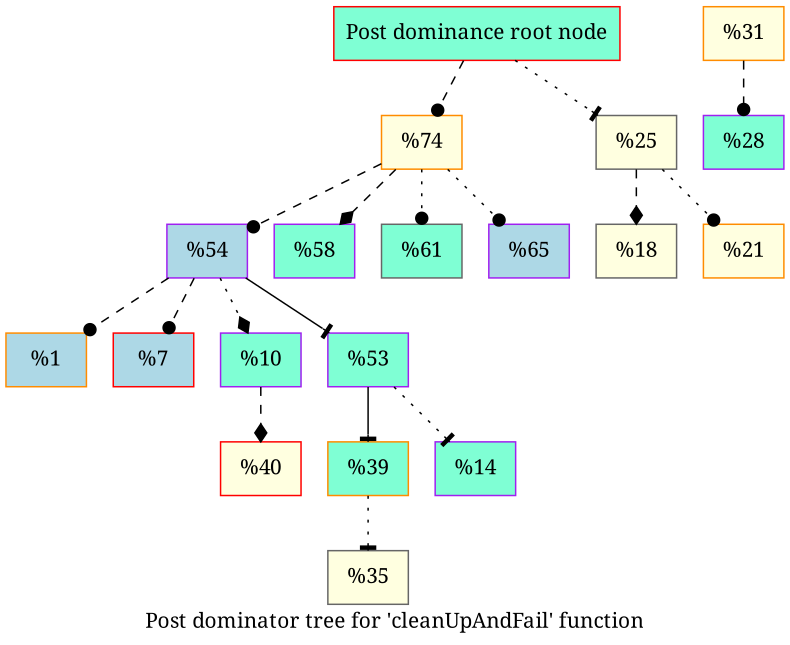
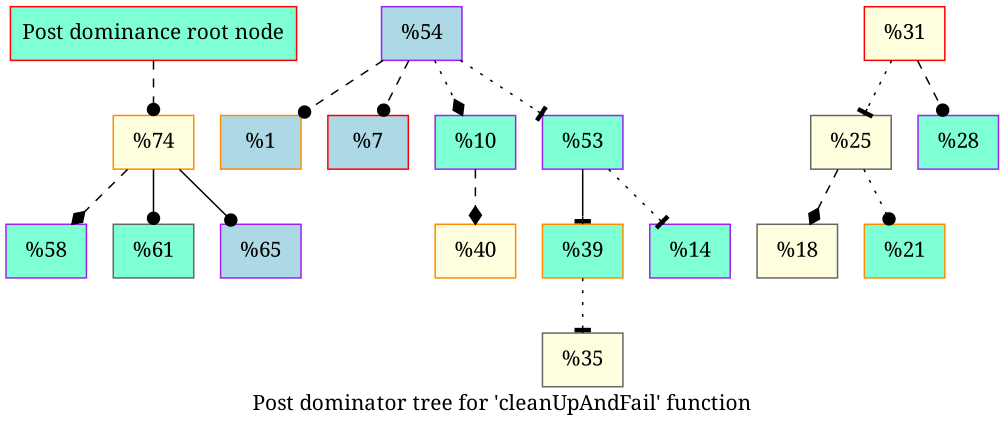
node "%31": color darkorange -> red
edge "Post dominance root node" -> "%25": now "%31" -> "%25"
edge "%74" -> "%61": style dotted -> solid
edge "%74" -> "%65": style dotted -> solid
edge "%74" -> "%54": removed
node "%21": fillcolor lightyellow -> aquamarine
edge "%54" -> "%53": style solid -> dotted
node "%40": color red -> darkorange
